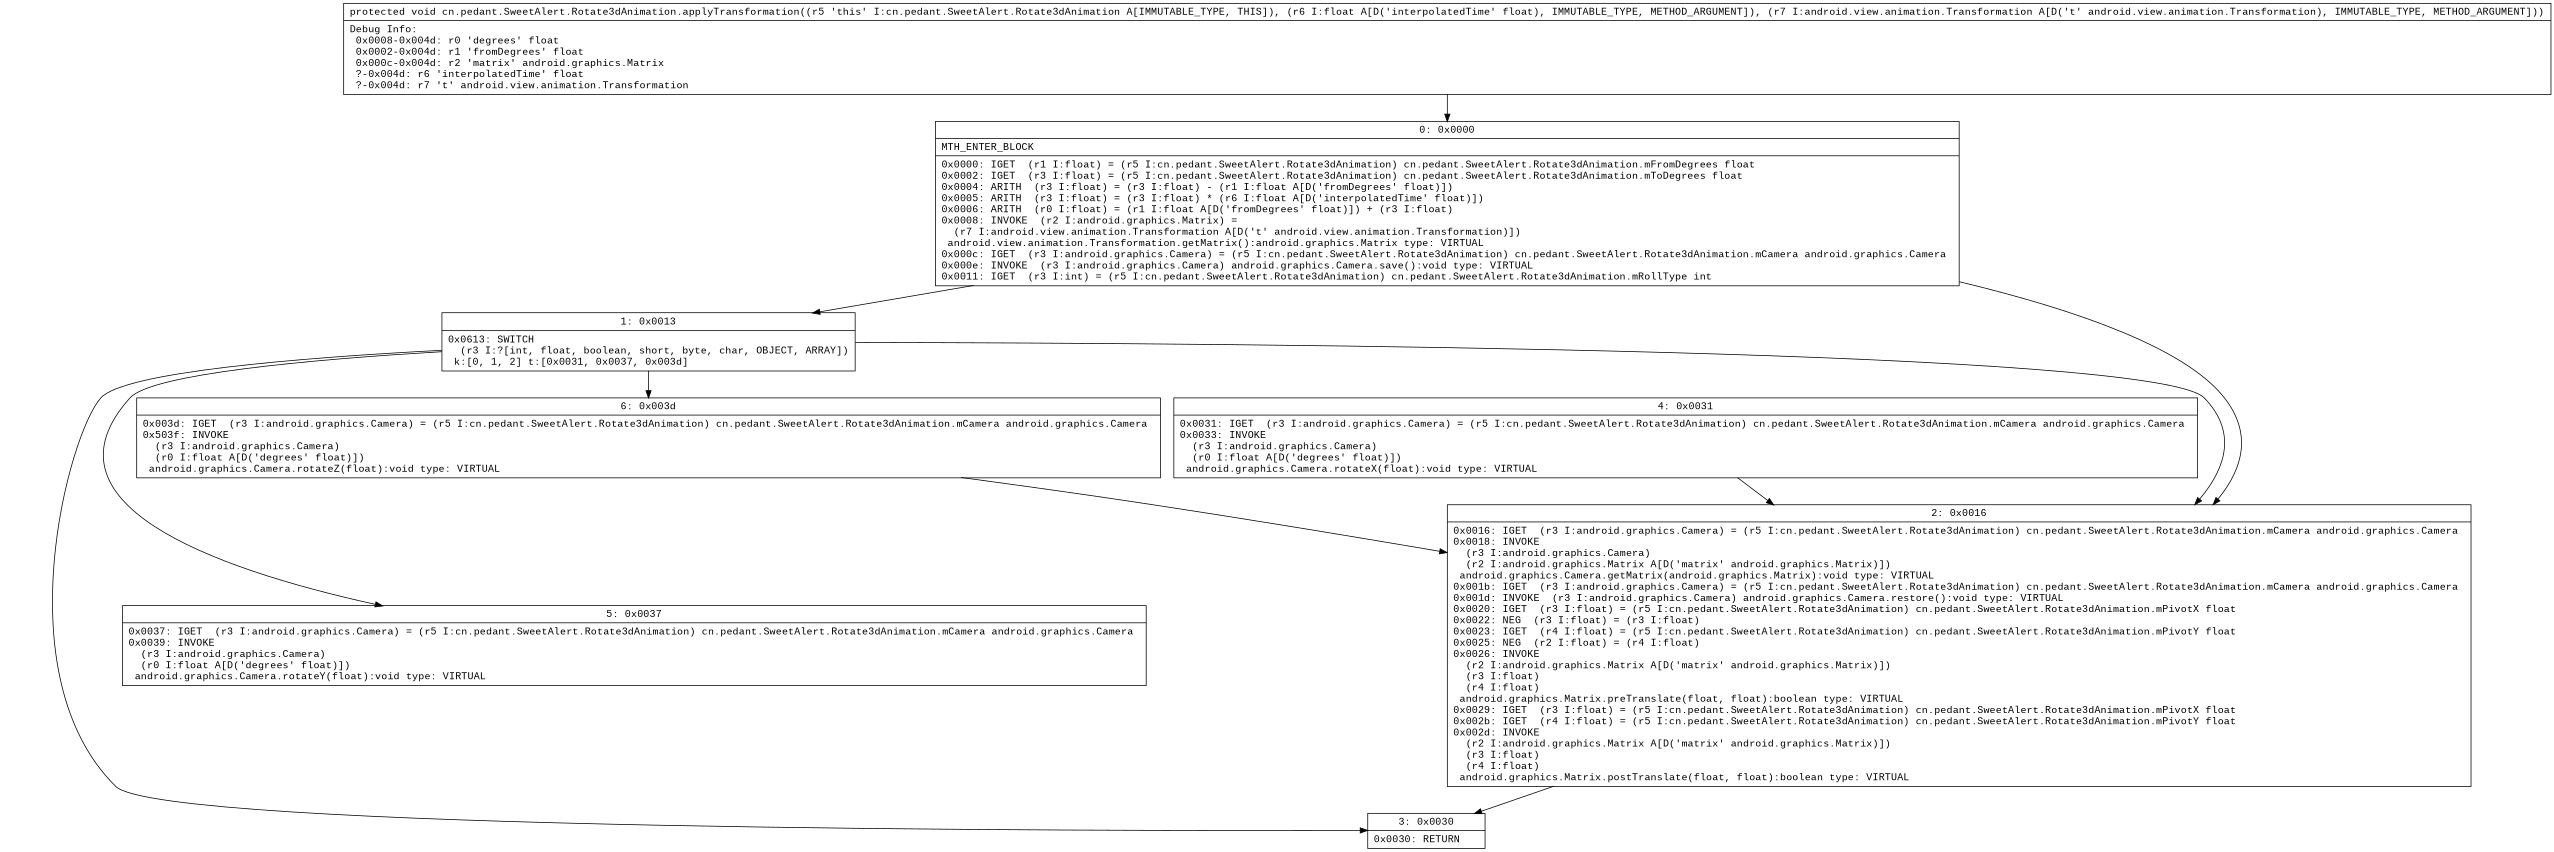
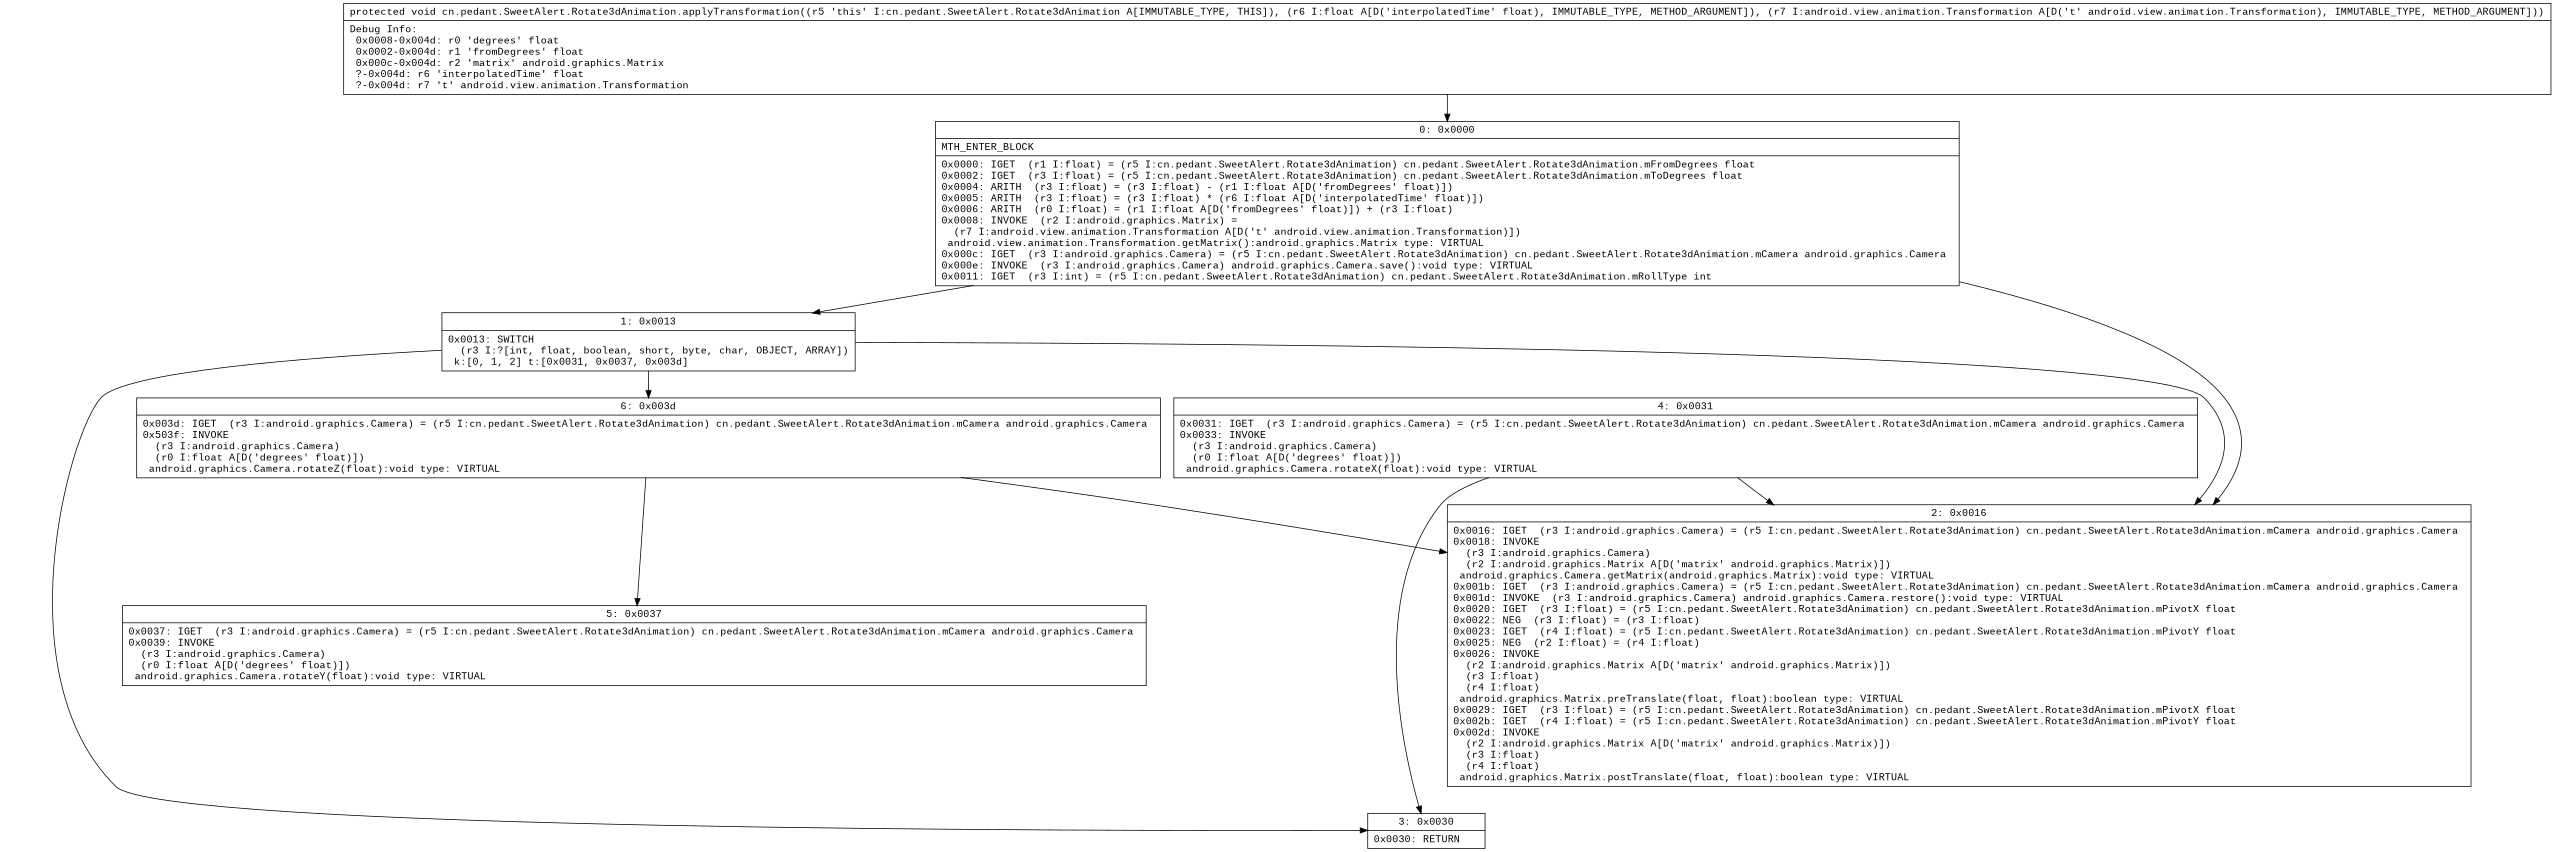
node "1: 0x0013": text "0x0613: SWITCH" -> "0x0013: SWITCH"
edge "1: 0x0013" -> "5: 0x0037": now "6: 0x003d" -> "5: 0x0037"
edge "2: 0x0016" -> "3: 0x0030": now "4: 0x0031" -> "3: 0x0030"
